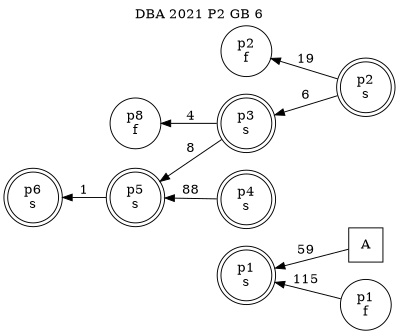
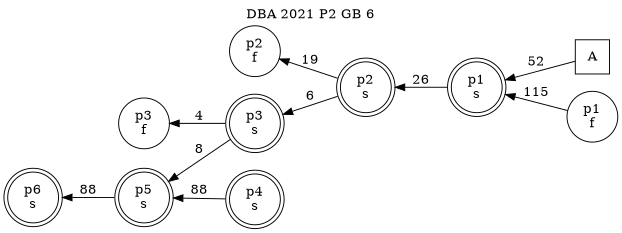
edge "p1 s" -> "p2 s": added, label "26"
node "p8 f": label "p8 f" -> "p3 f"
edge "p5 s" -> "p6 s": label "1" -> "88"
edge "A" -> "p1 s": label "59" -> "52"
